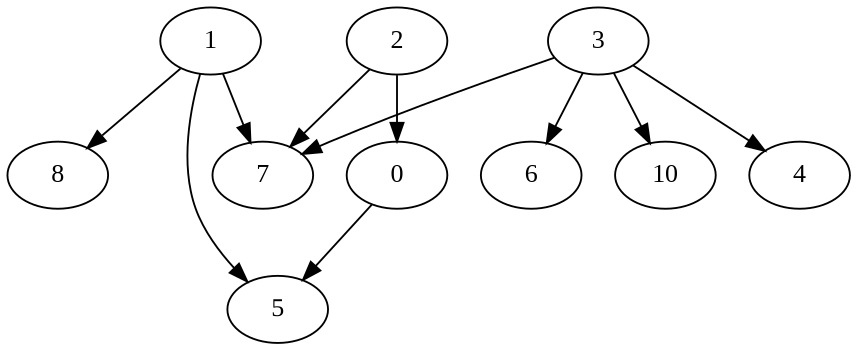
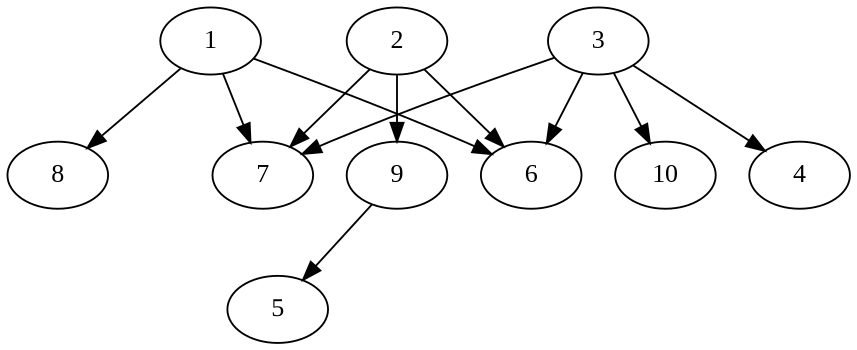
edge "2" -> "6": added
node "0": label "0" -> "9"
edge "1" -> "5": now "1" -> "6"
